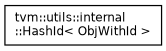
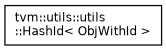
node "tvm::utils::internal ::HashId< ObjWithId >": label "tvm::utils::internal ::HashId< ObjWithId >" -> "tvm::utils::utils ::HashId< ObjWithId >"
